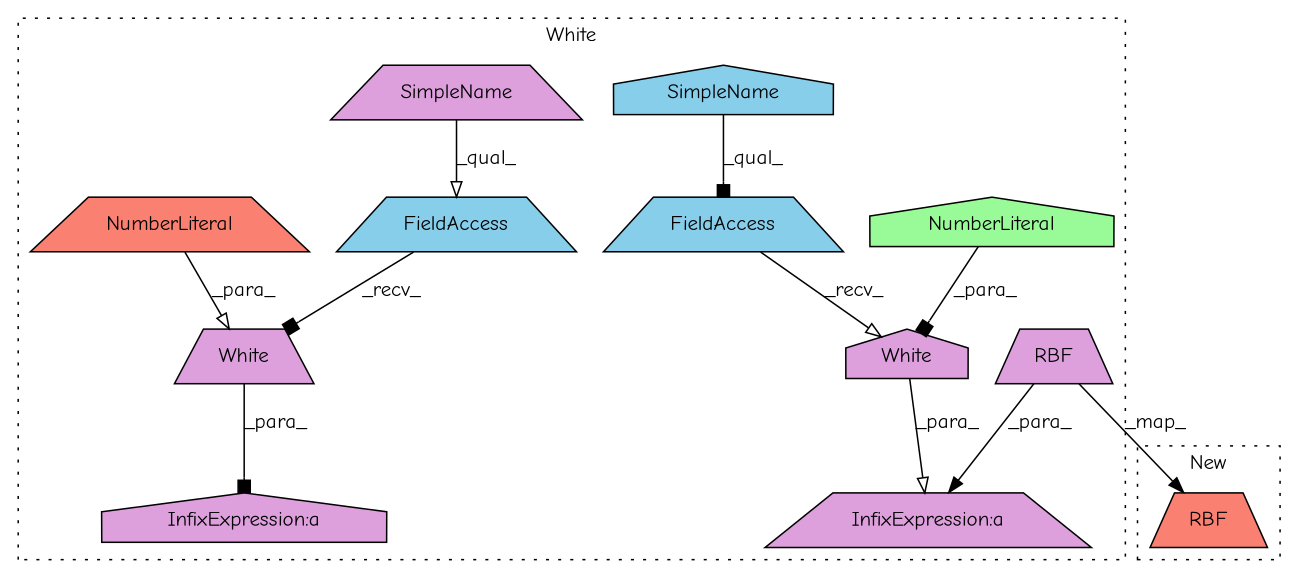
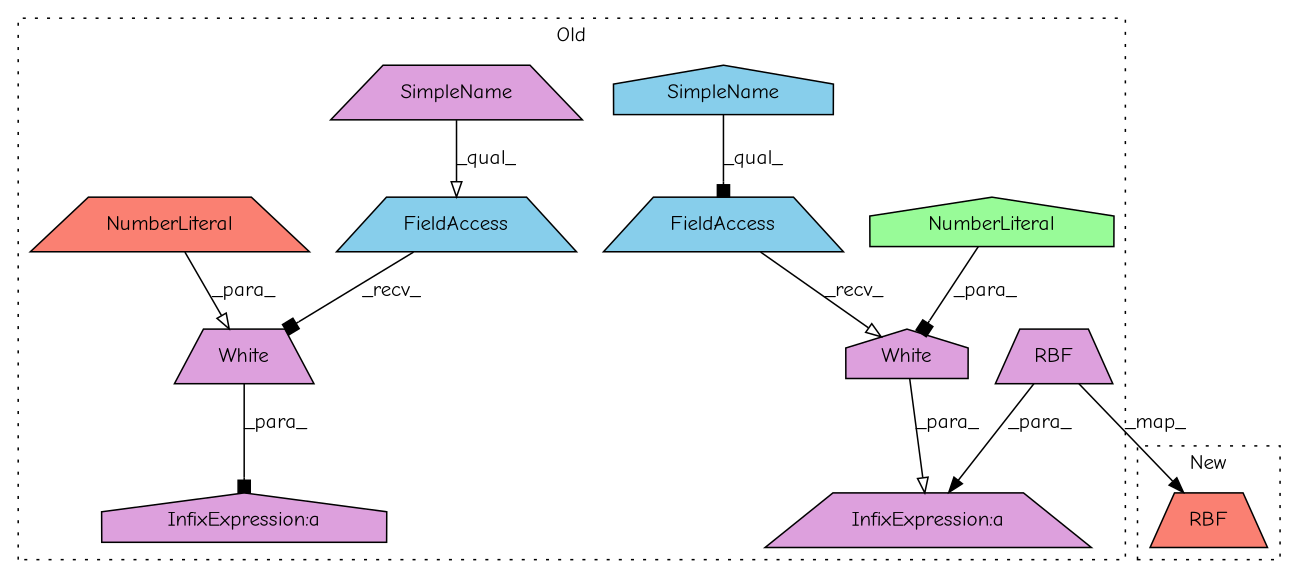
cluster "White": label "White" -> "Old"
